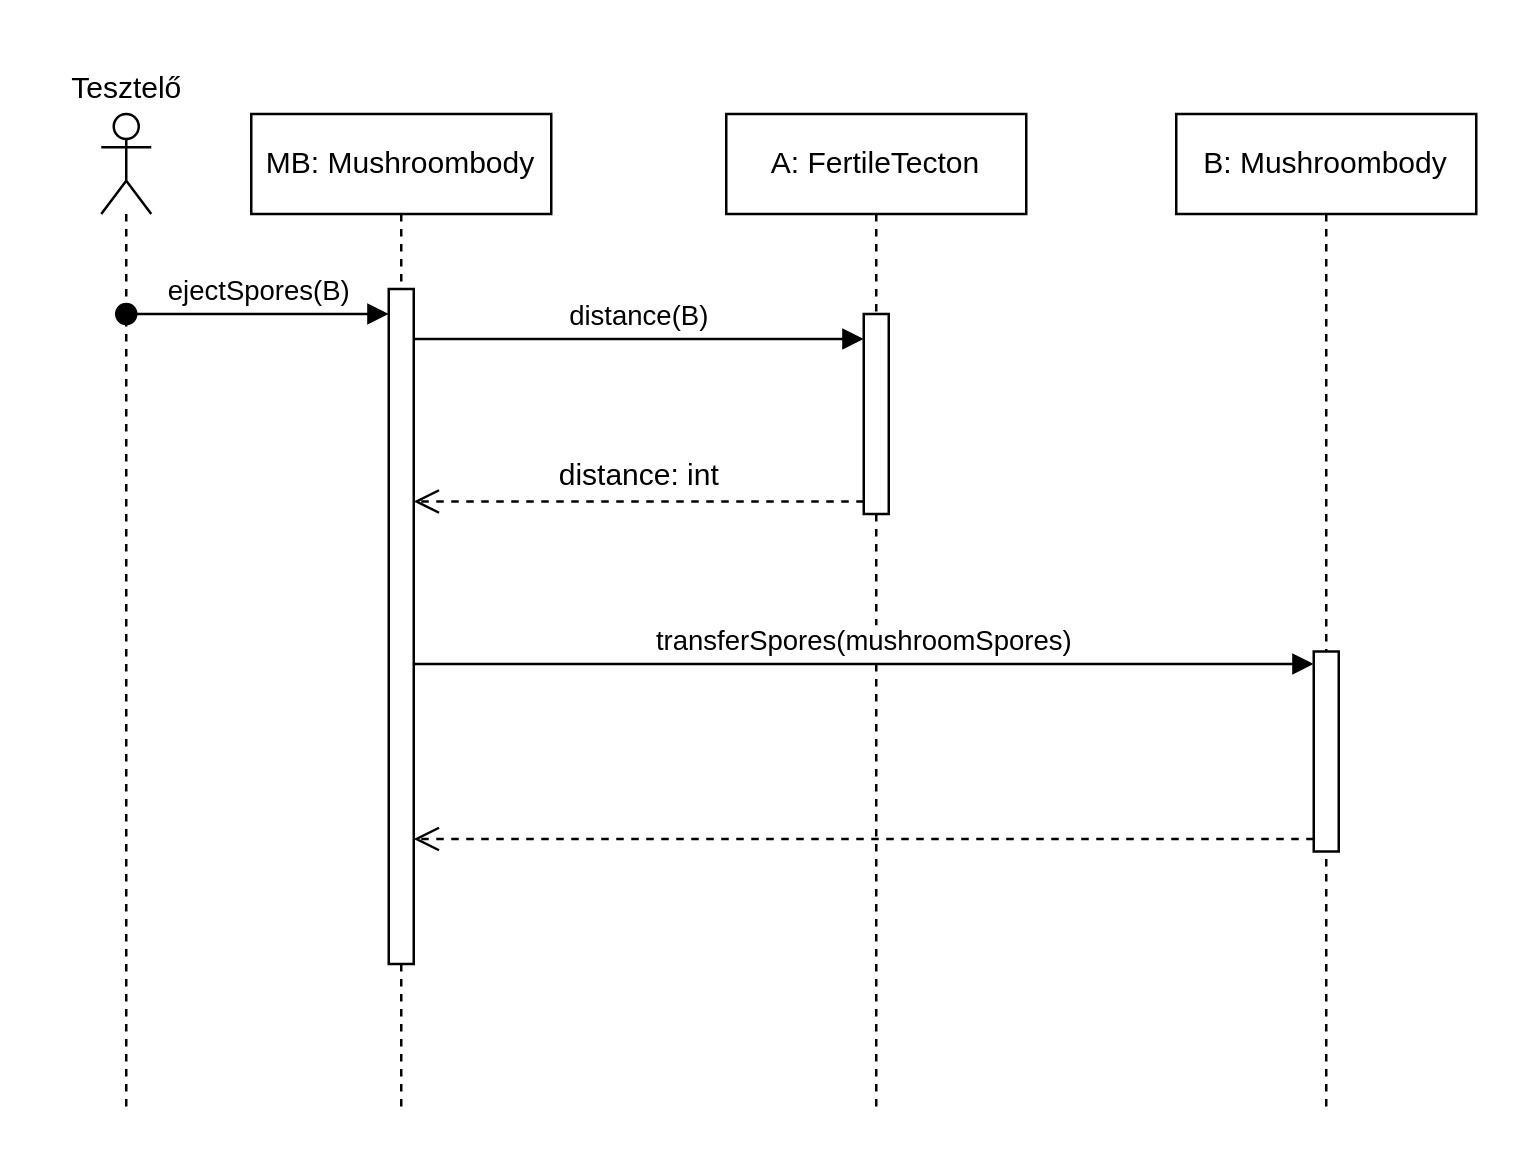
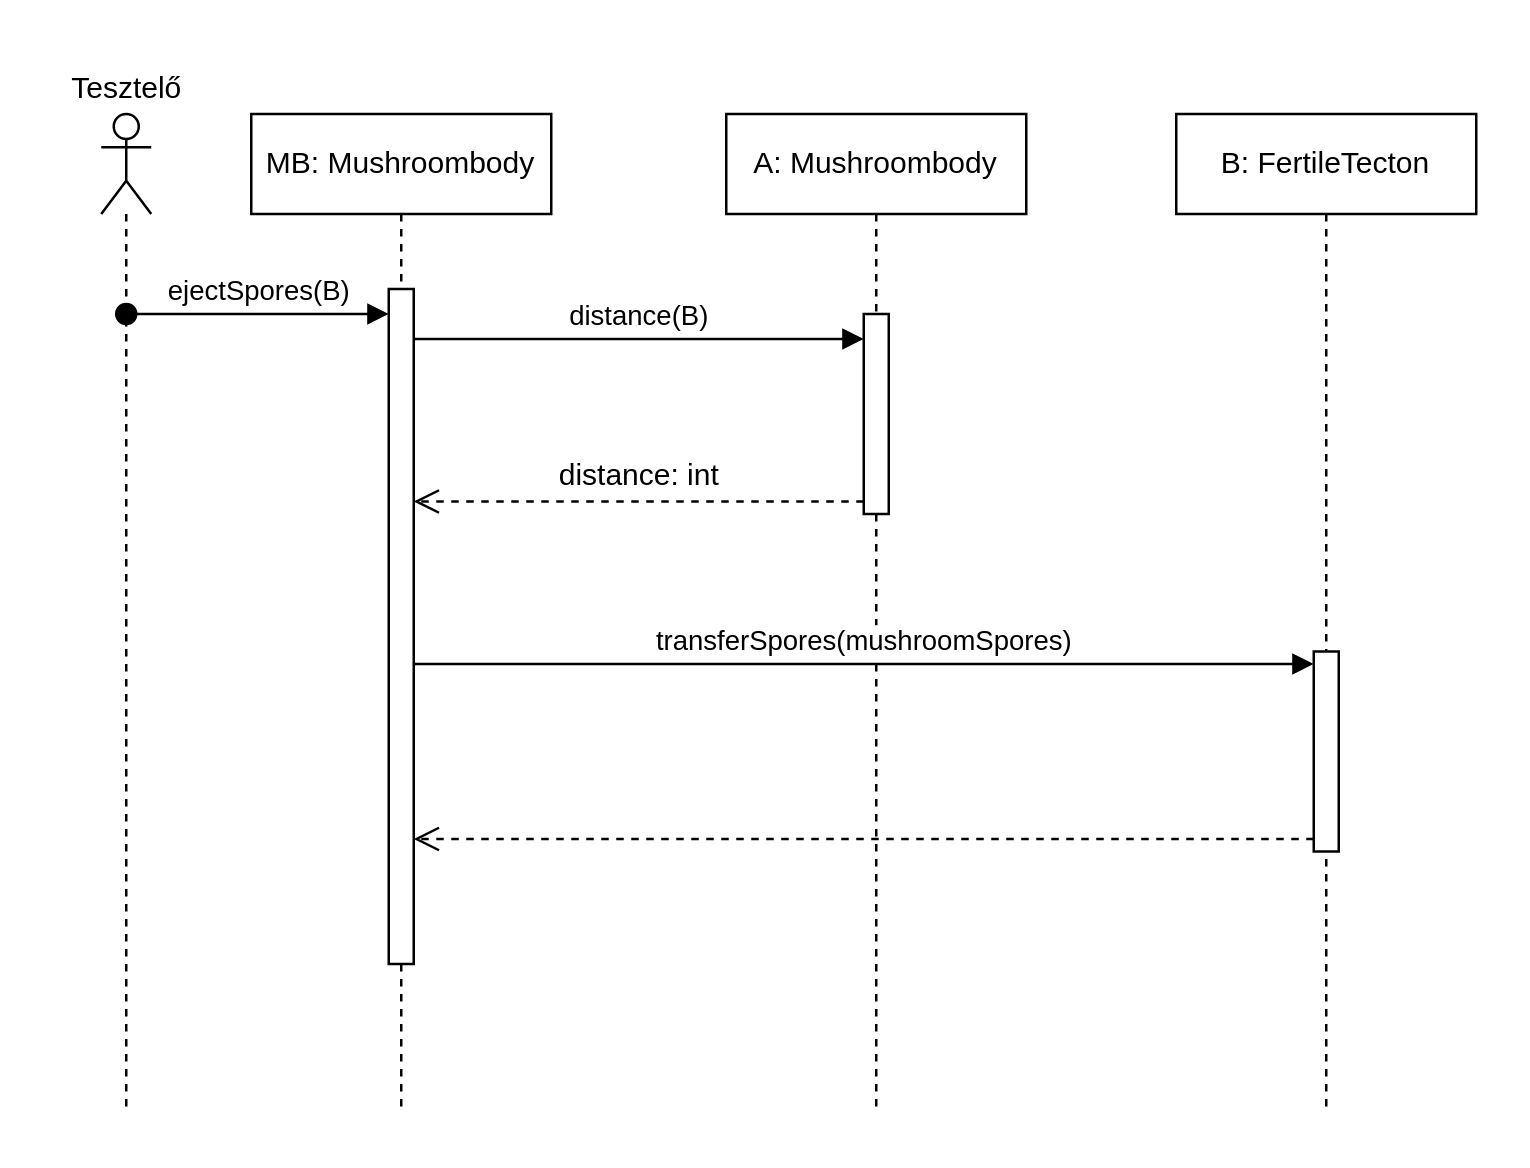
node "A: FertileTecton": label "A: FertileTecton" -> "A: Mushroombody"
node "B: Mushroombody": label "B: Mushroombody" -> "B: FertileTecton"
